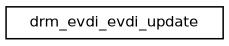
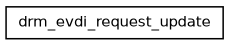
node "drm_evdi_evdi_update": label "drm_evdi_evdi_update" -> "drm_evdi_request_update"
